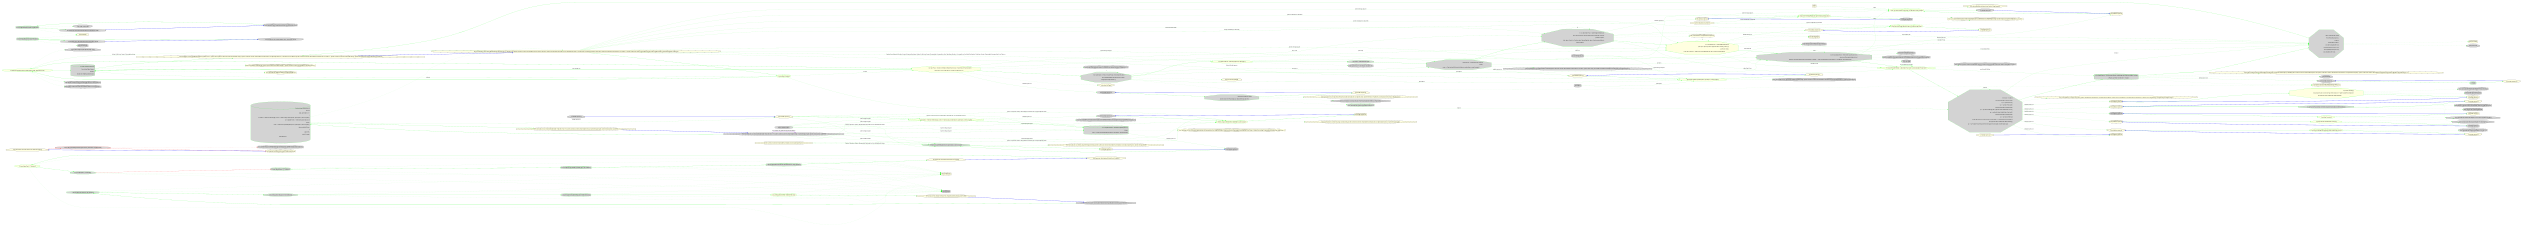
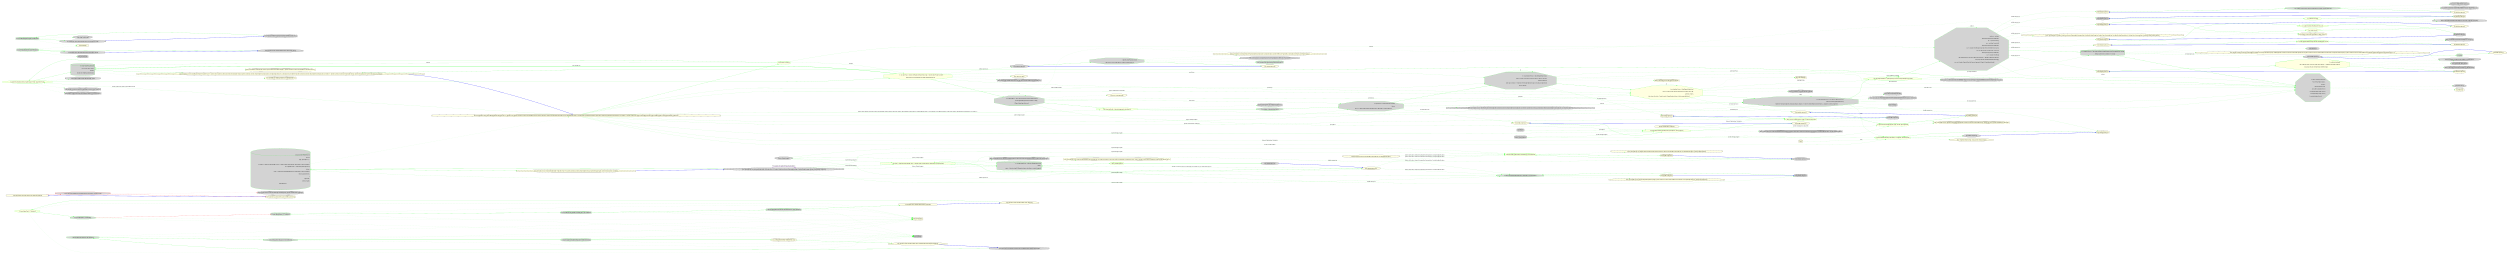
node "0: sp.Value.IsJust()": added
node "0: return explodedTokens;": added
node "0: Assert.Equal(''one million'', 1000000.ToWords())": color green -> black
